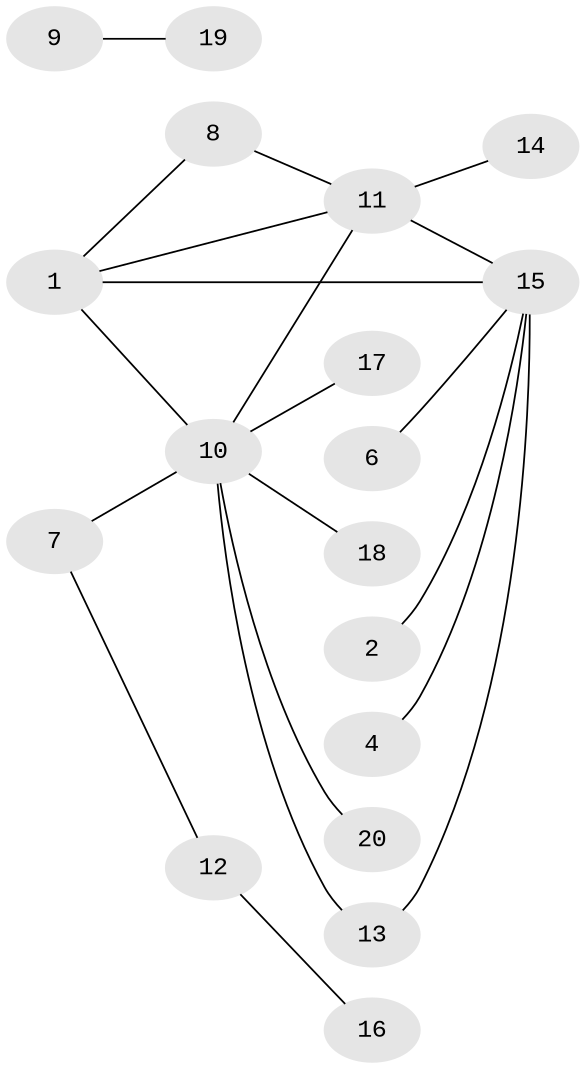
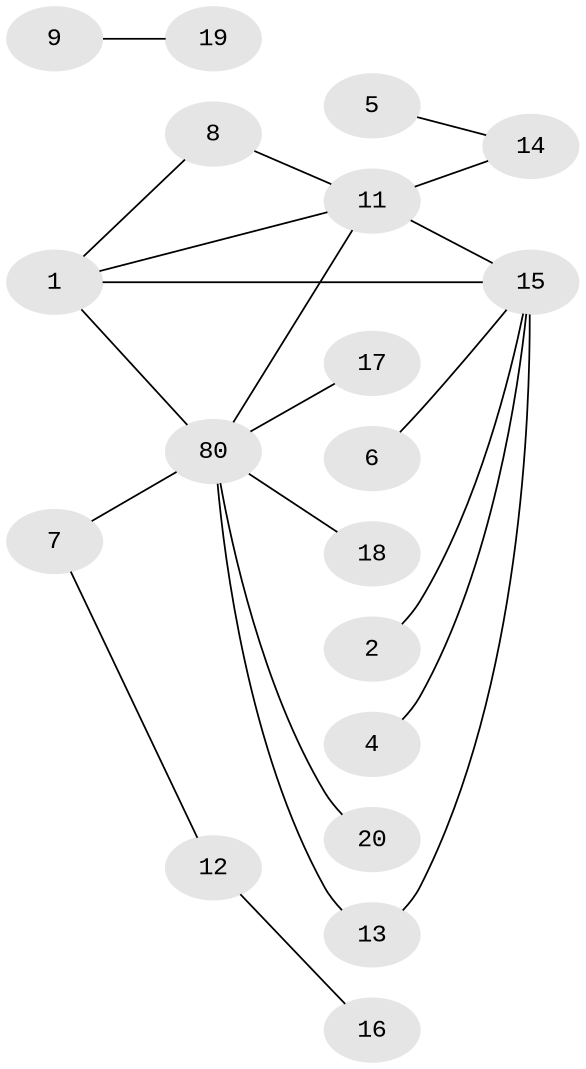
node "5": added
node "10": label "10" -> "80"
